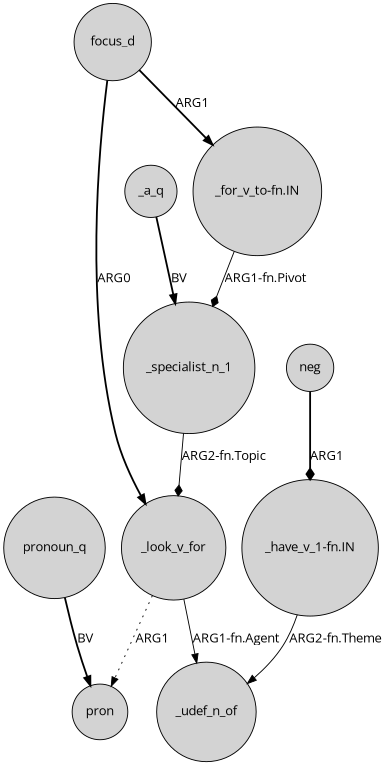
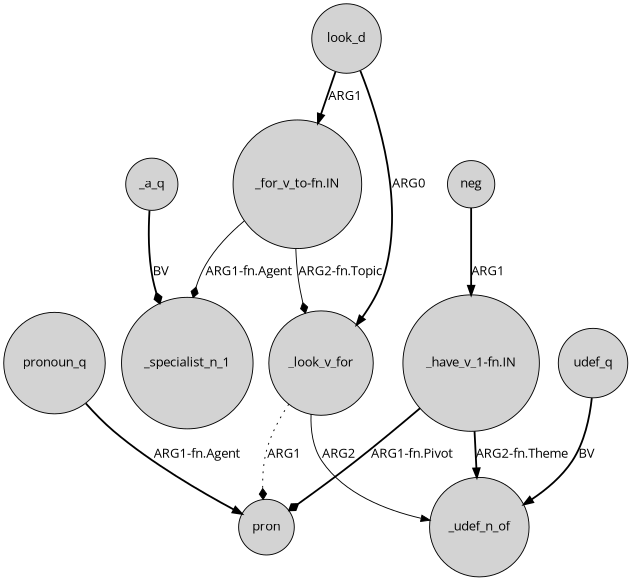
node "focus_d": label "focus_d" -> "look_d"
edge "_a_q" -> "_specialist_n_1": arrowhead normal -> diamond
edge "_for_v_to-fn.IN" -> "_specialist_n_1": label "ARG1-fn.Pivot" -> "ARG1-fn.Agent"
node "udef_q": added
edge "neg" -> "_have_v_1-fn.IN": arrowhead diamond -> normal
edge "_have_v_1-fn.IN" -> "pron": added, label "ARG1-fn.Pivot"
edge "_specialist_n_1" -> "_look_v_for": now "_for_v_to-fn.IN" -> "_look_v_for"
edge "_look_v_for" -> "pron": arrowhead normal -> diamond
edge "pronoun_q" -> "pron": label "BV" -> "ARG1-fn.Agent"
edge "_look_v_for" -> "_udef_n_of": label "ARG1-fn.Agent" -> "ARG2"
edge "_have_v_1-fn.IN" -> "_udef_n_of": style solid -> bold
